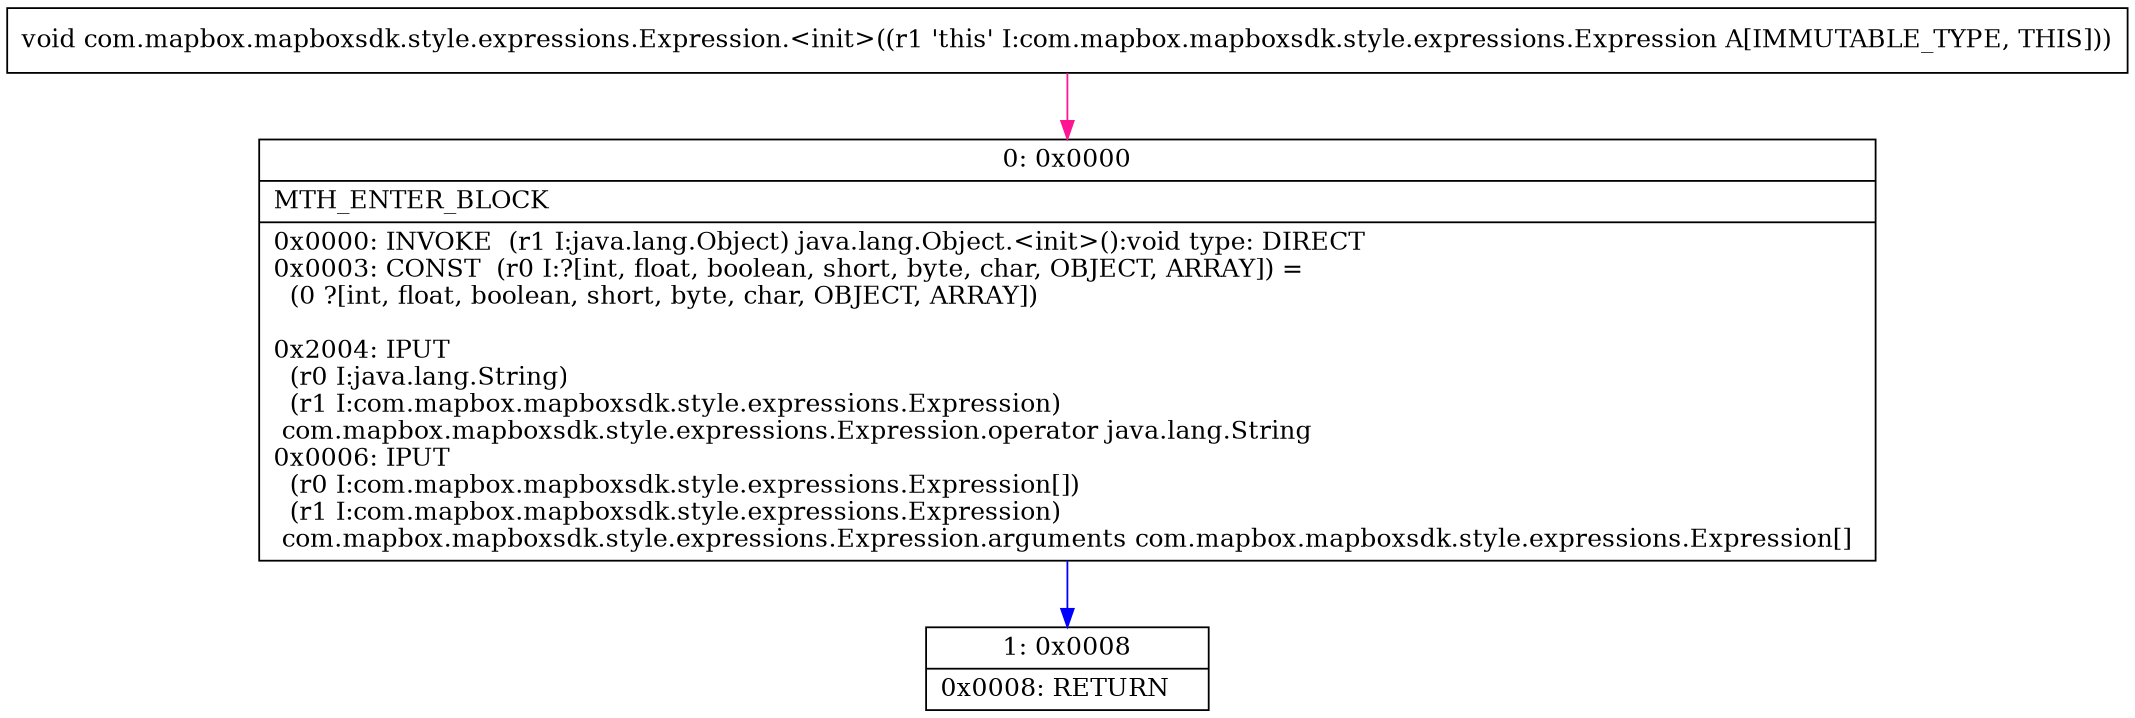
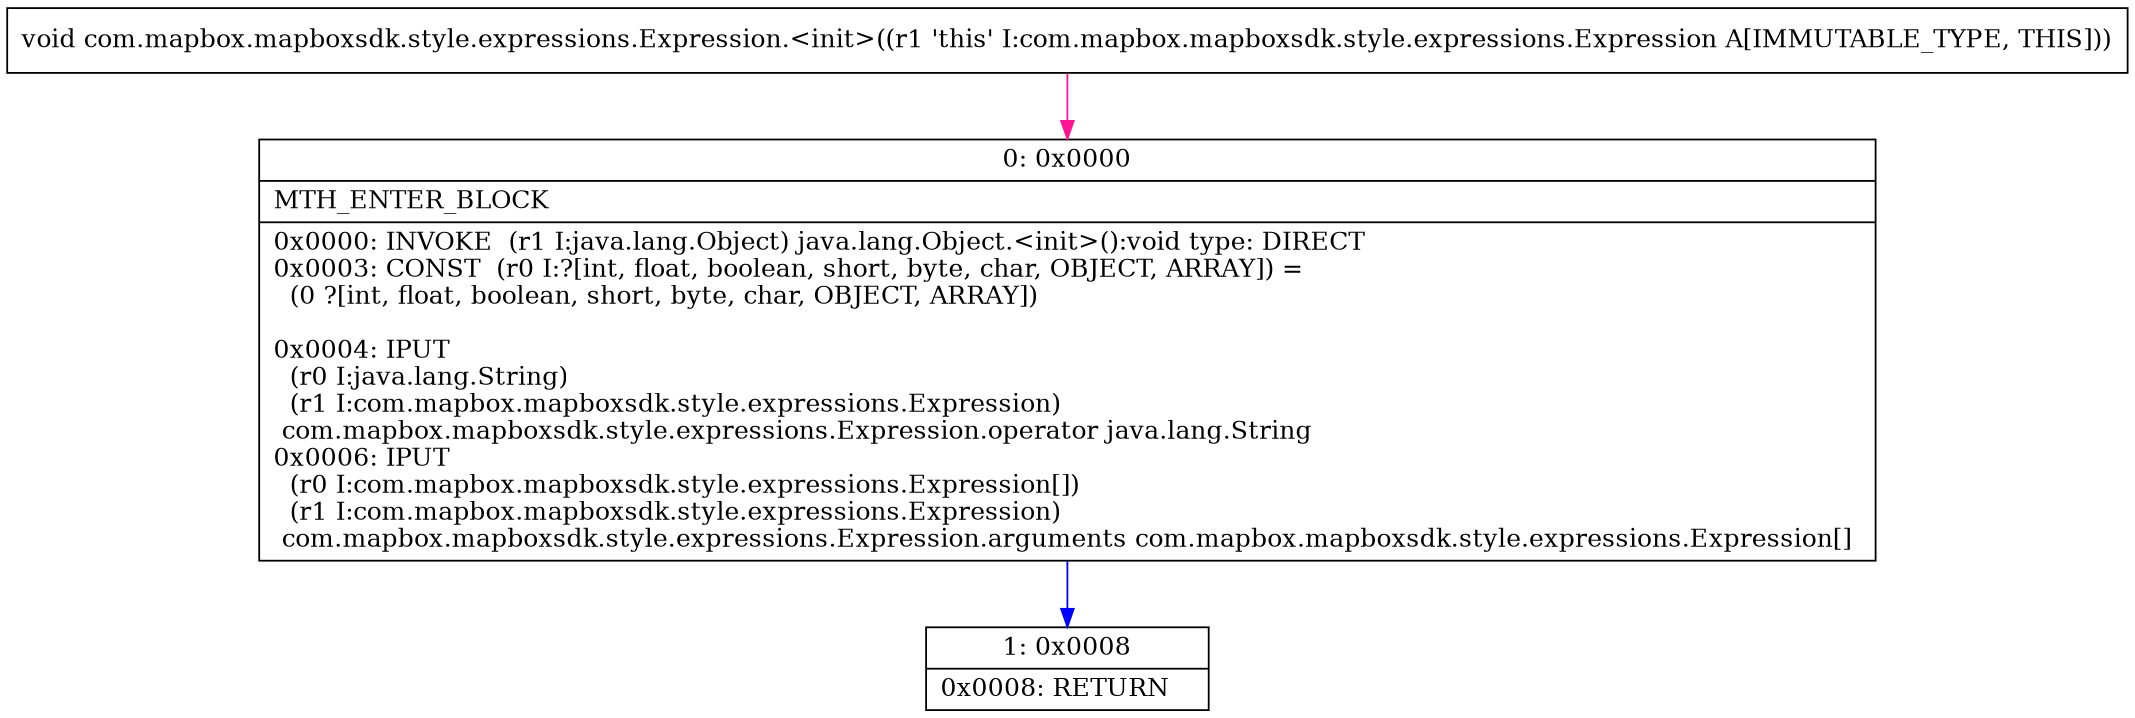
node "0: 0x0000": text "0x2004: IPUT" -> "0x0004: IPUT"
